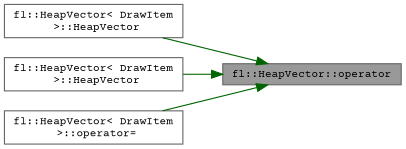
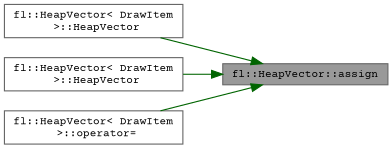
node "fl::HeapVector::operator": label "fl::HeapVector::operator" -> "fl::HeapVector::assign"
